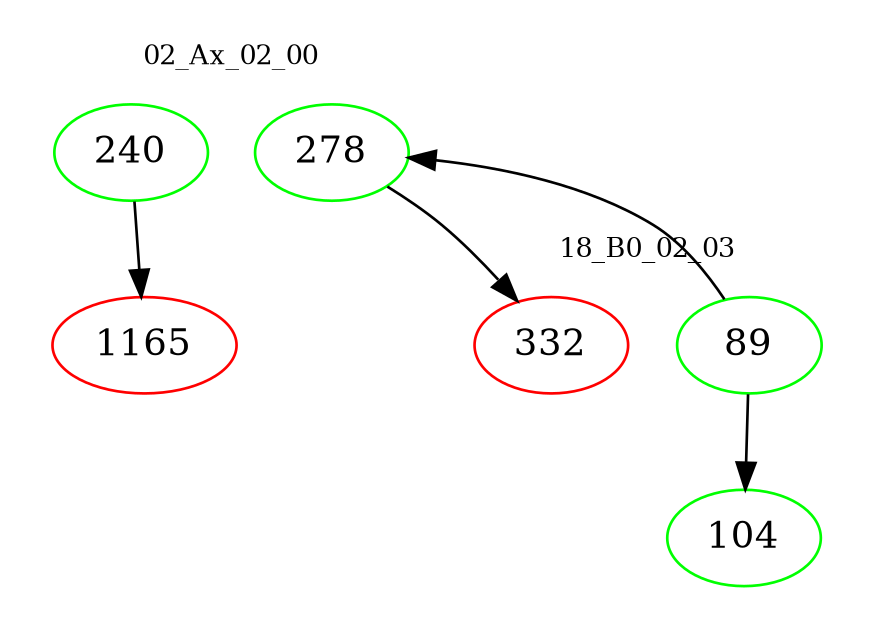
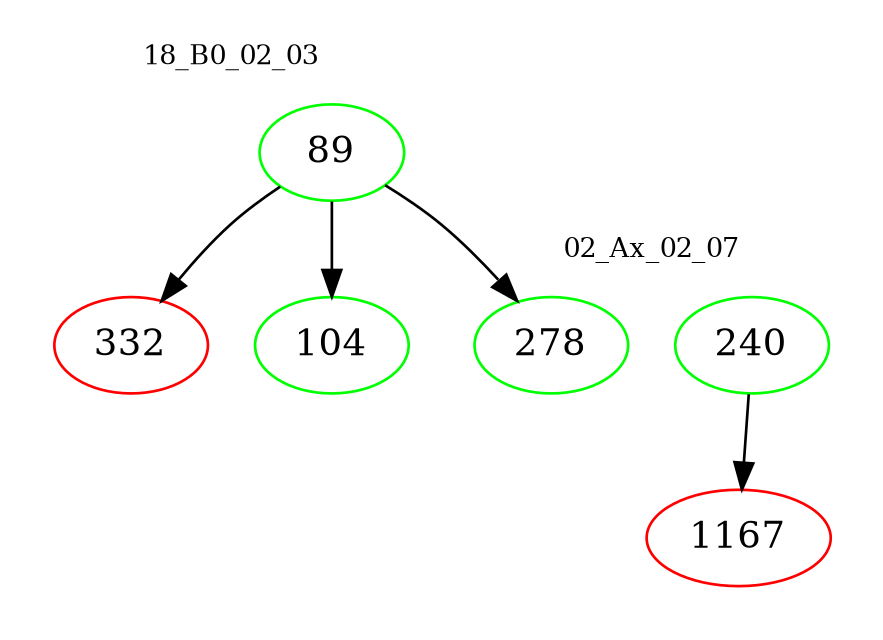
cluster "02_Ax_02_00": label "02_Ax_02_00" -> "02_Ax_02_07"
edge "278" -> "332": now "89" -> "332"
node "1165": label "1165" -> "1167"
